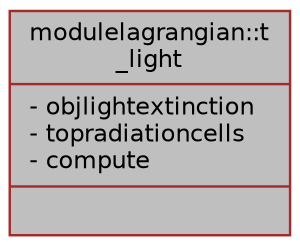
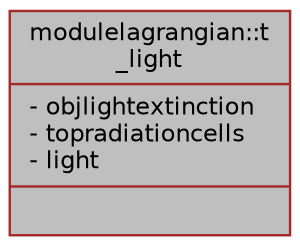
node "modulelagrangian::t": text "- compute" -> "- light"
